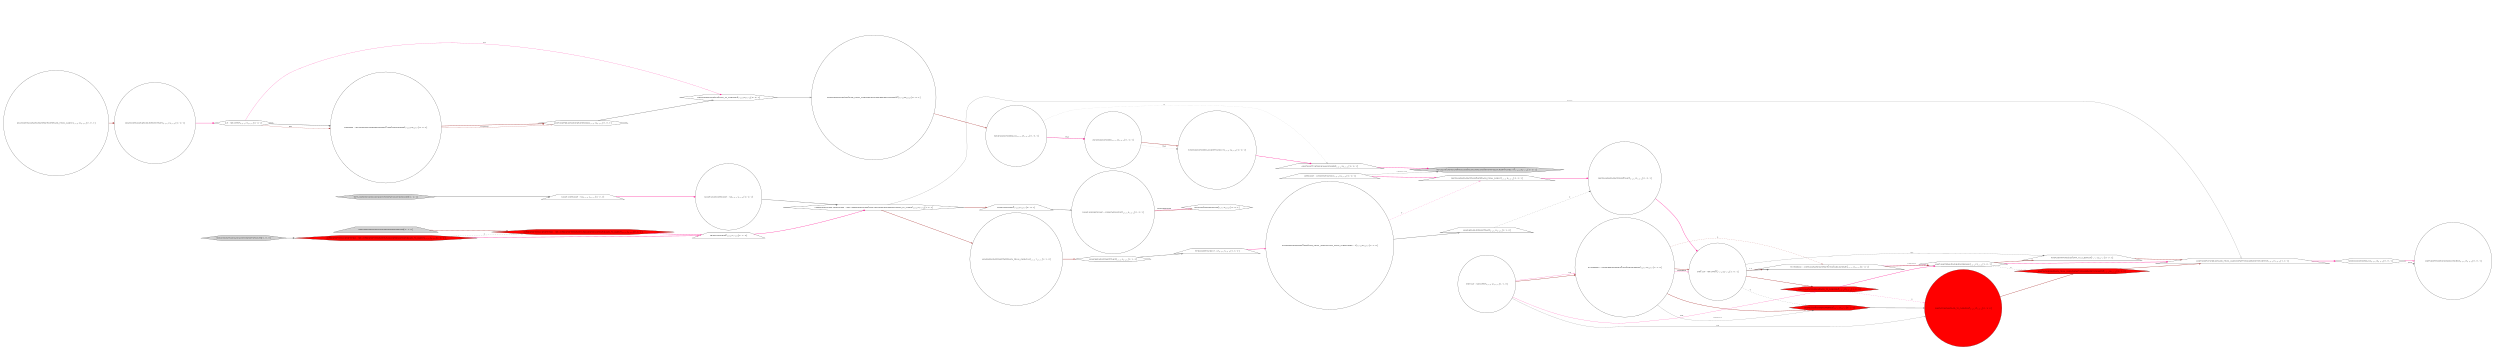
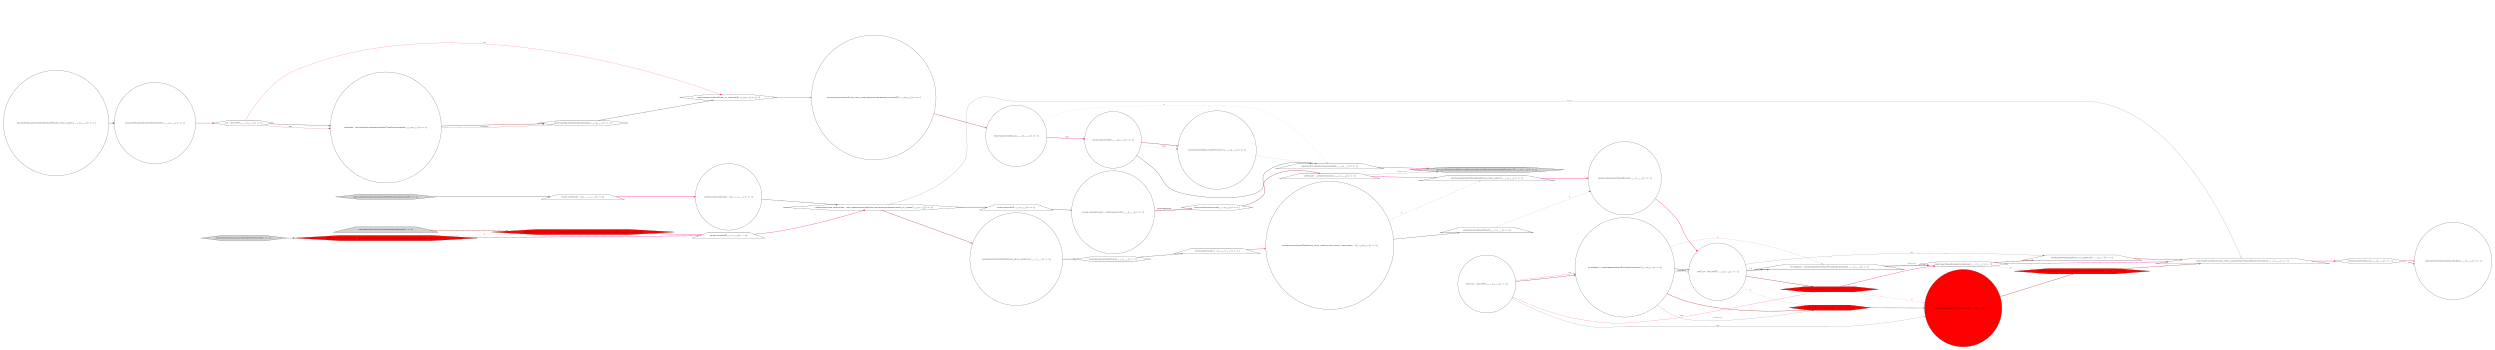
edge "handshakeCompletedLock.wait(TIMEOUT)@@@31@@@['0', '0', '1']" -> "Assert.assertTrue(handshakeCompleted)@@@33@@@['0', '0', '1']": style bold -> dashed
edge "forceClose(badClientSocket)@@@9@@@['0', '0', '1']" -> "clientSocket = connectWithoutSSL()@@@10@@@['0', '0', '1']": added
edge "!handshakeCompleted@@@30@@@['0', '0', '1']" -> "Assert.assertTrue(handshakeCompleted)@@@33@@@['0', '0', '1']": added
